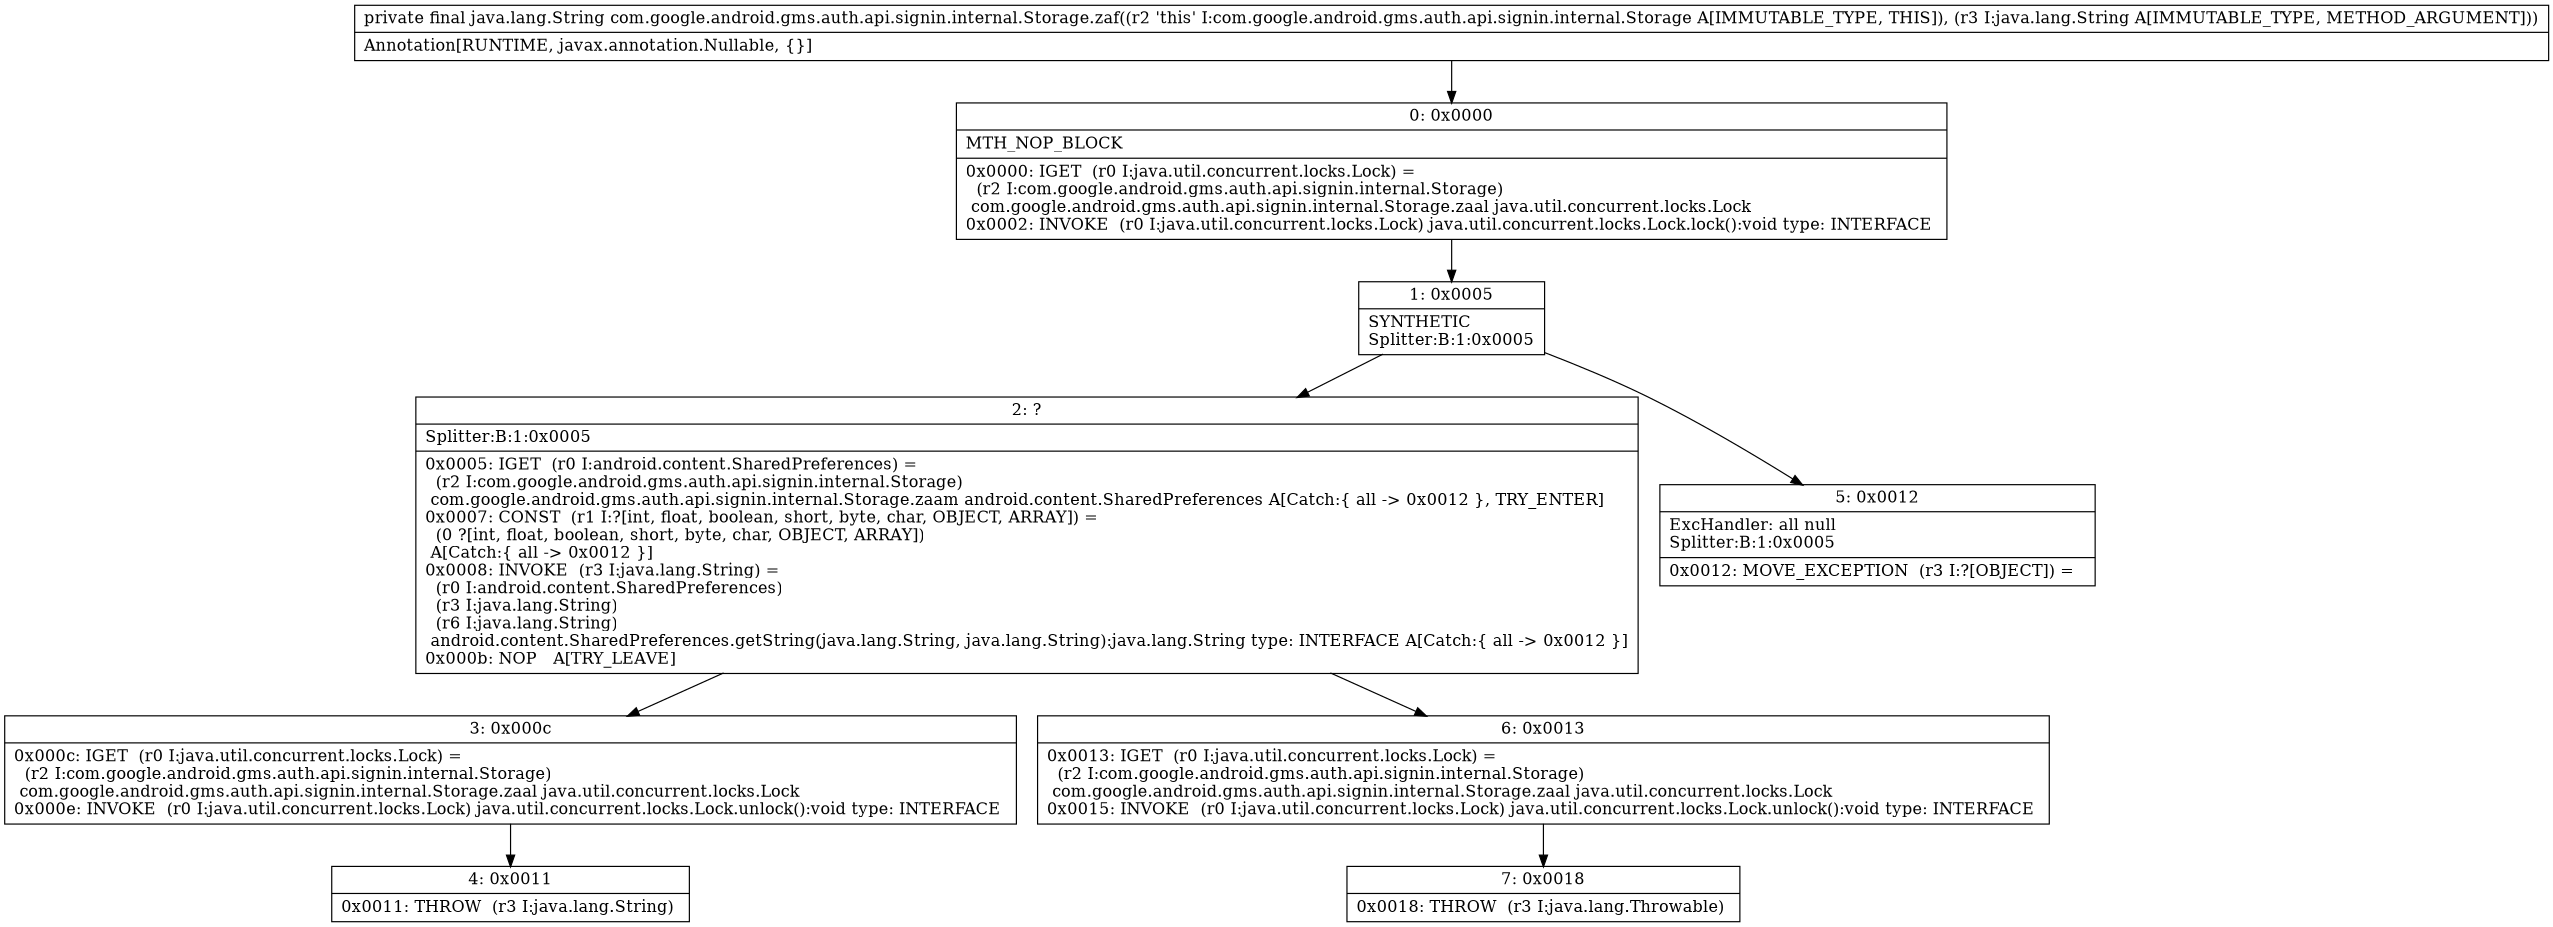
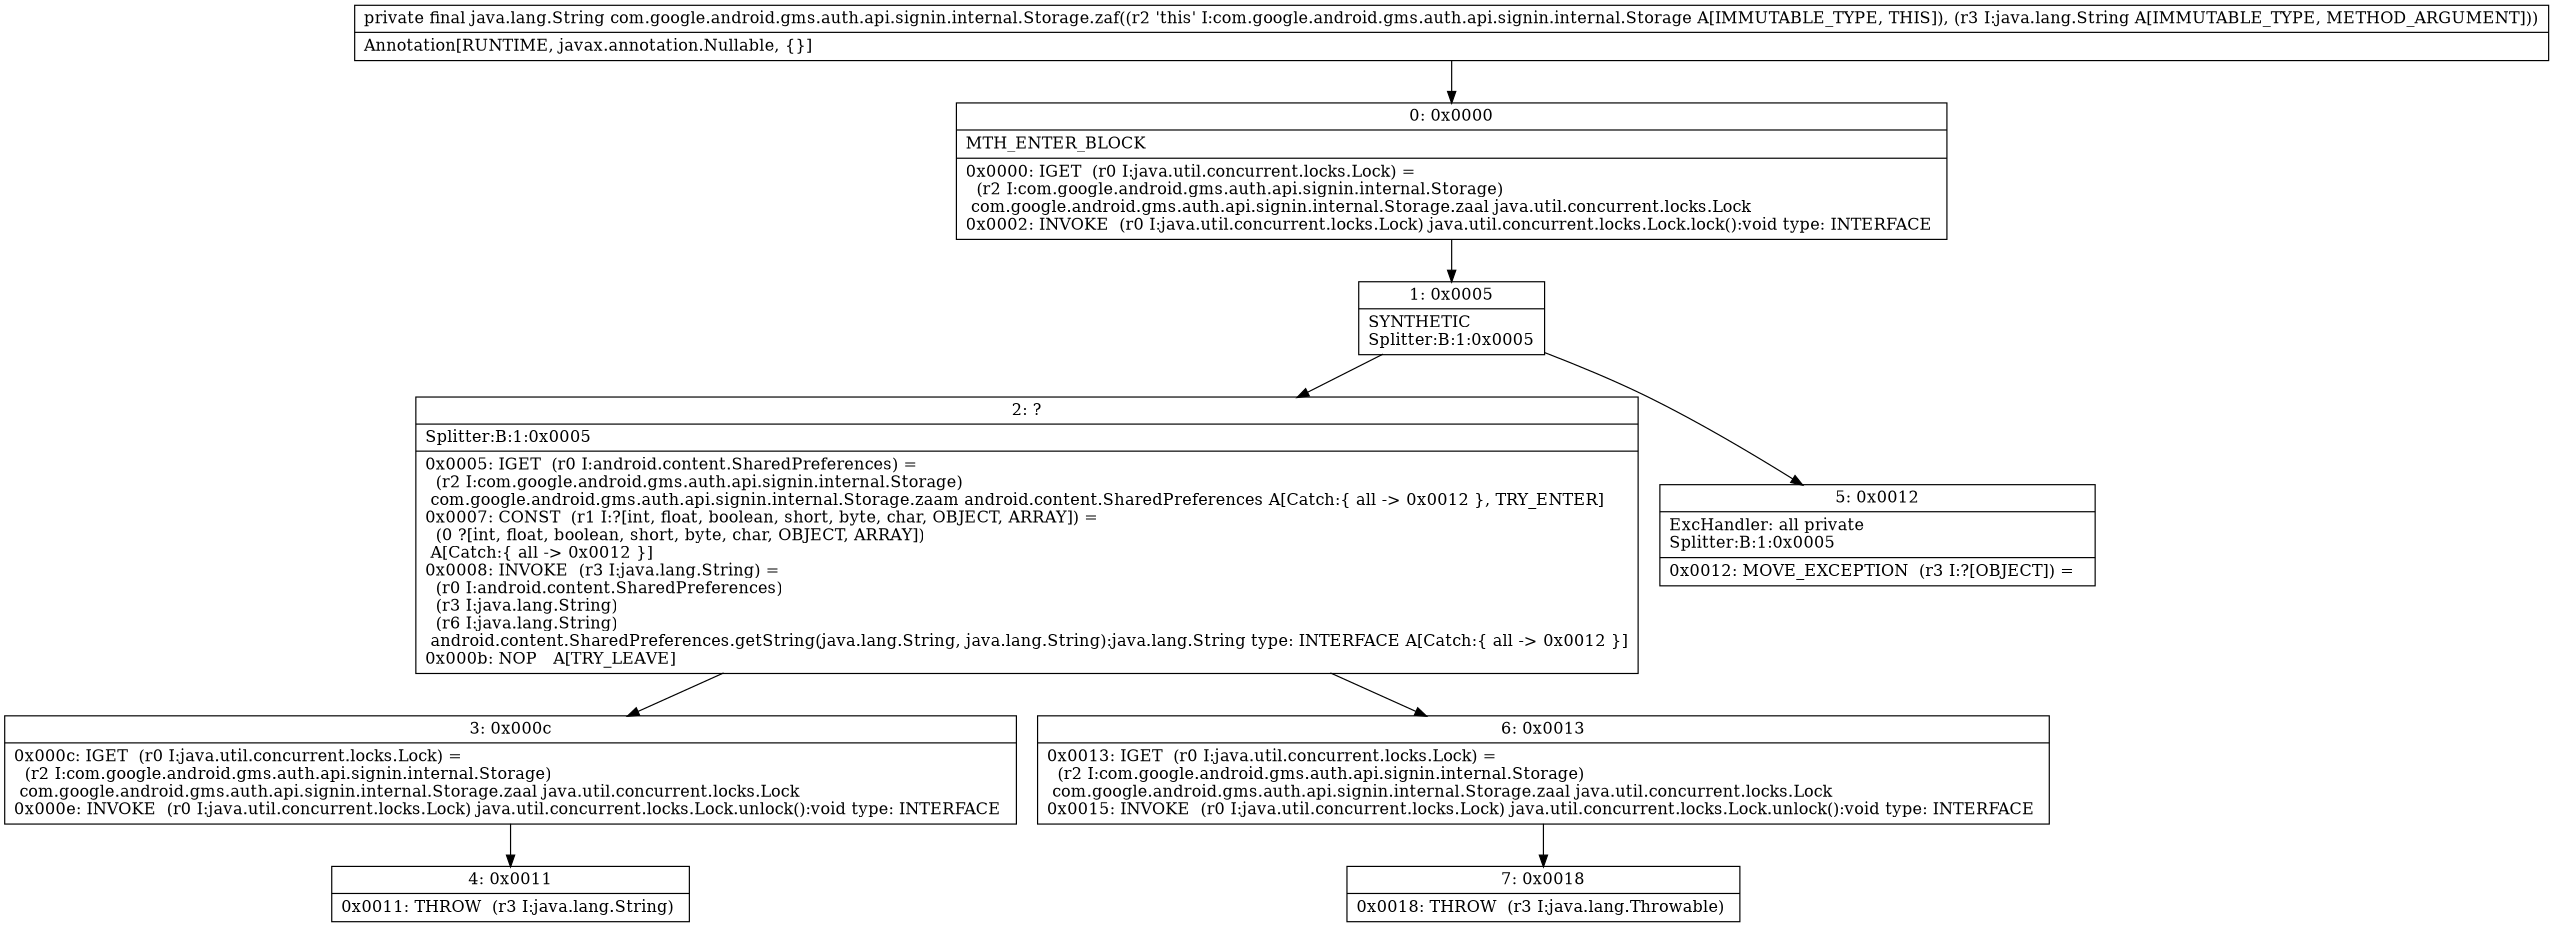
node "0: 0x0000": text "MTH_NOP_BLOCK" -> "MTH_ENTER_BLOCK"
node "5: 0x0012": text "ExcHandler: all null" -> "ExcHandler: all private"
